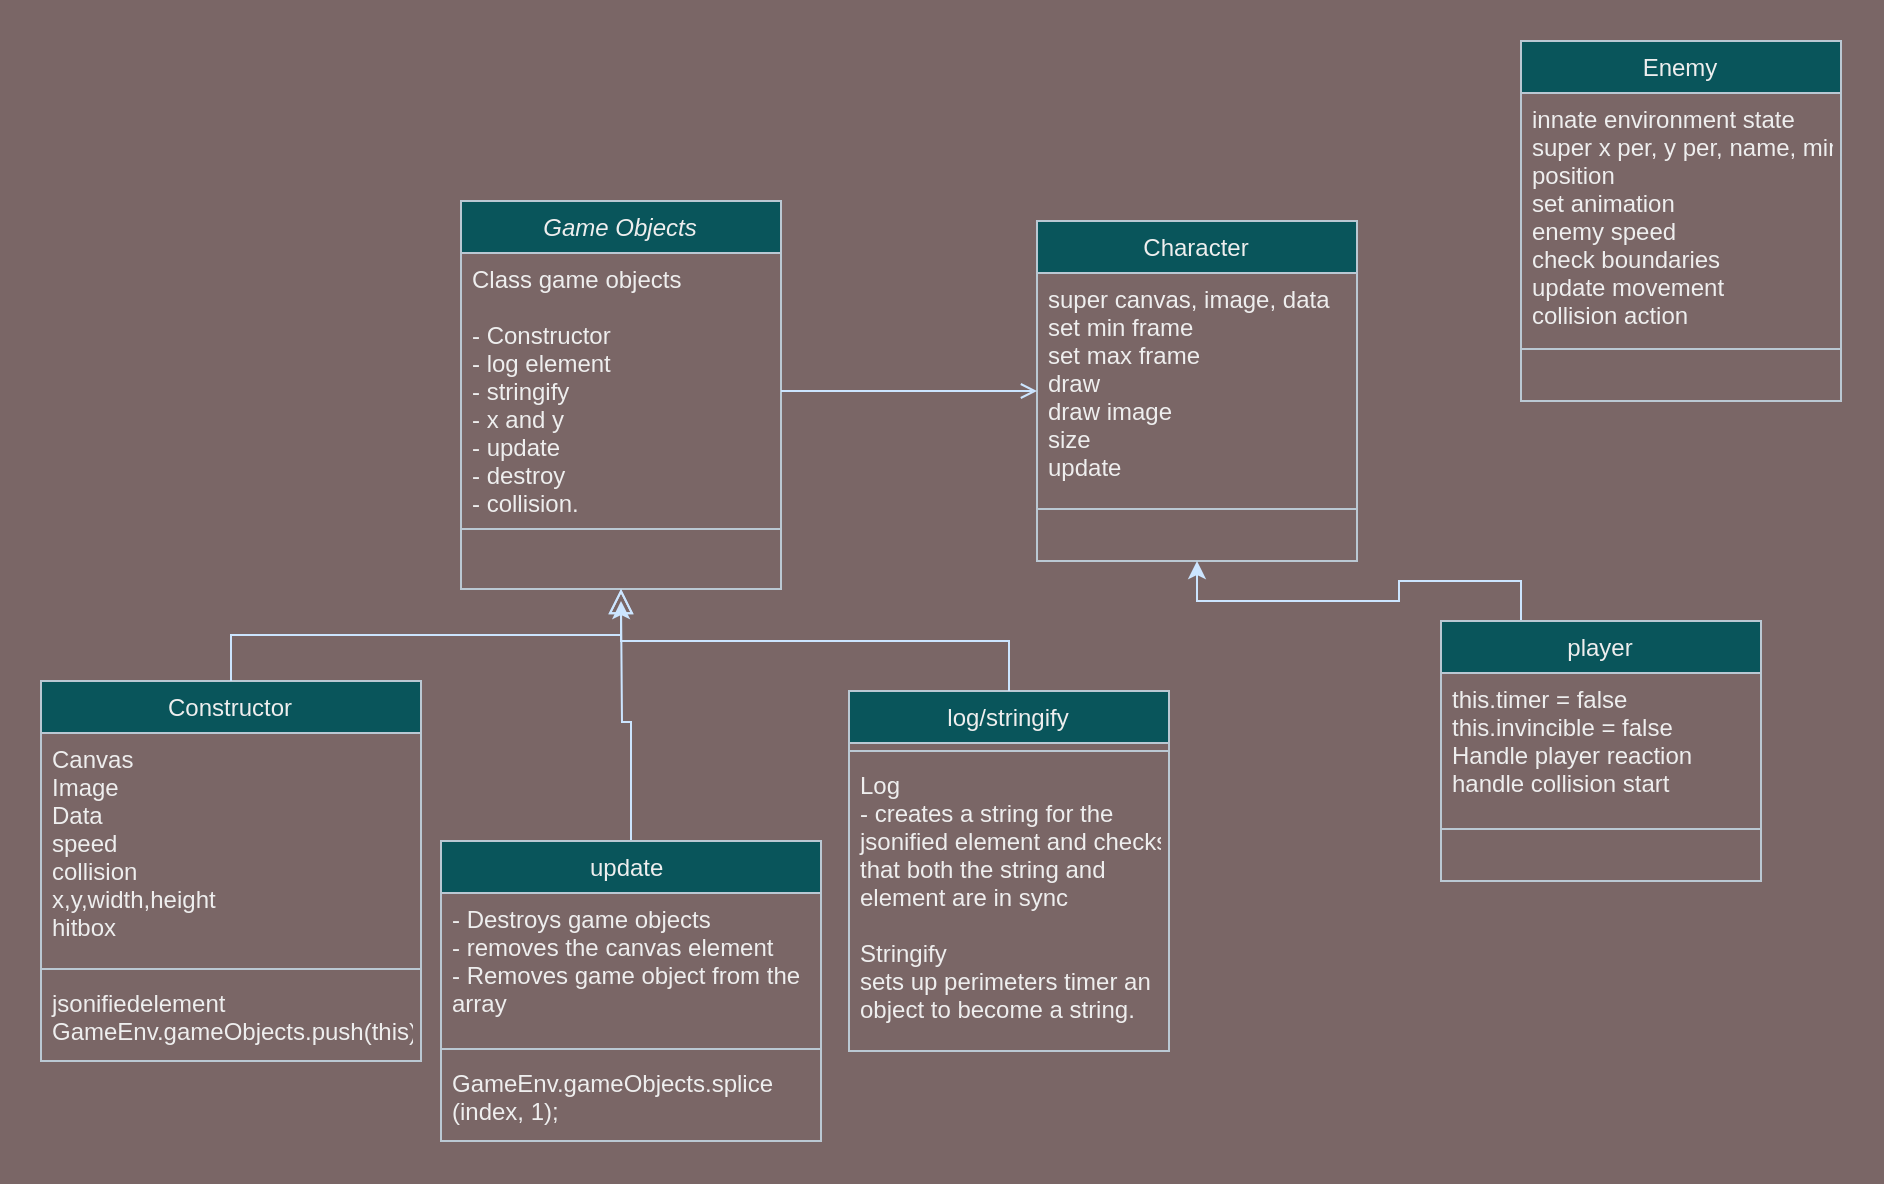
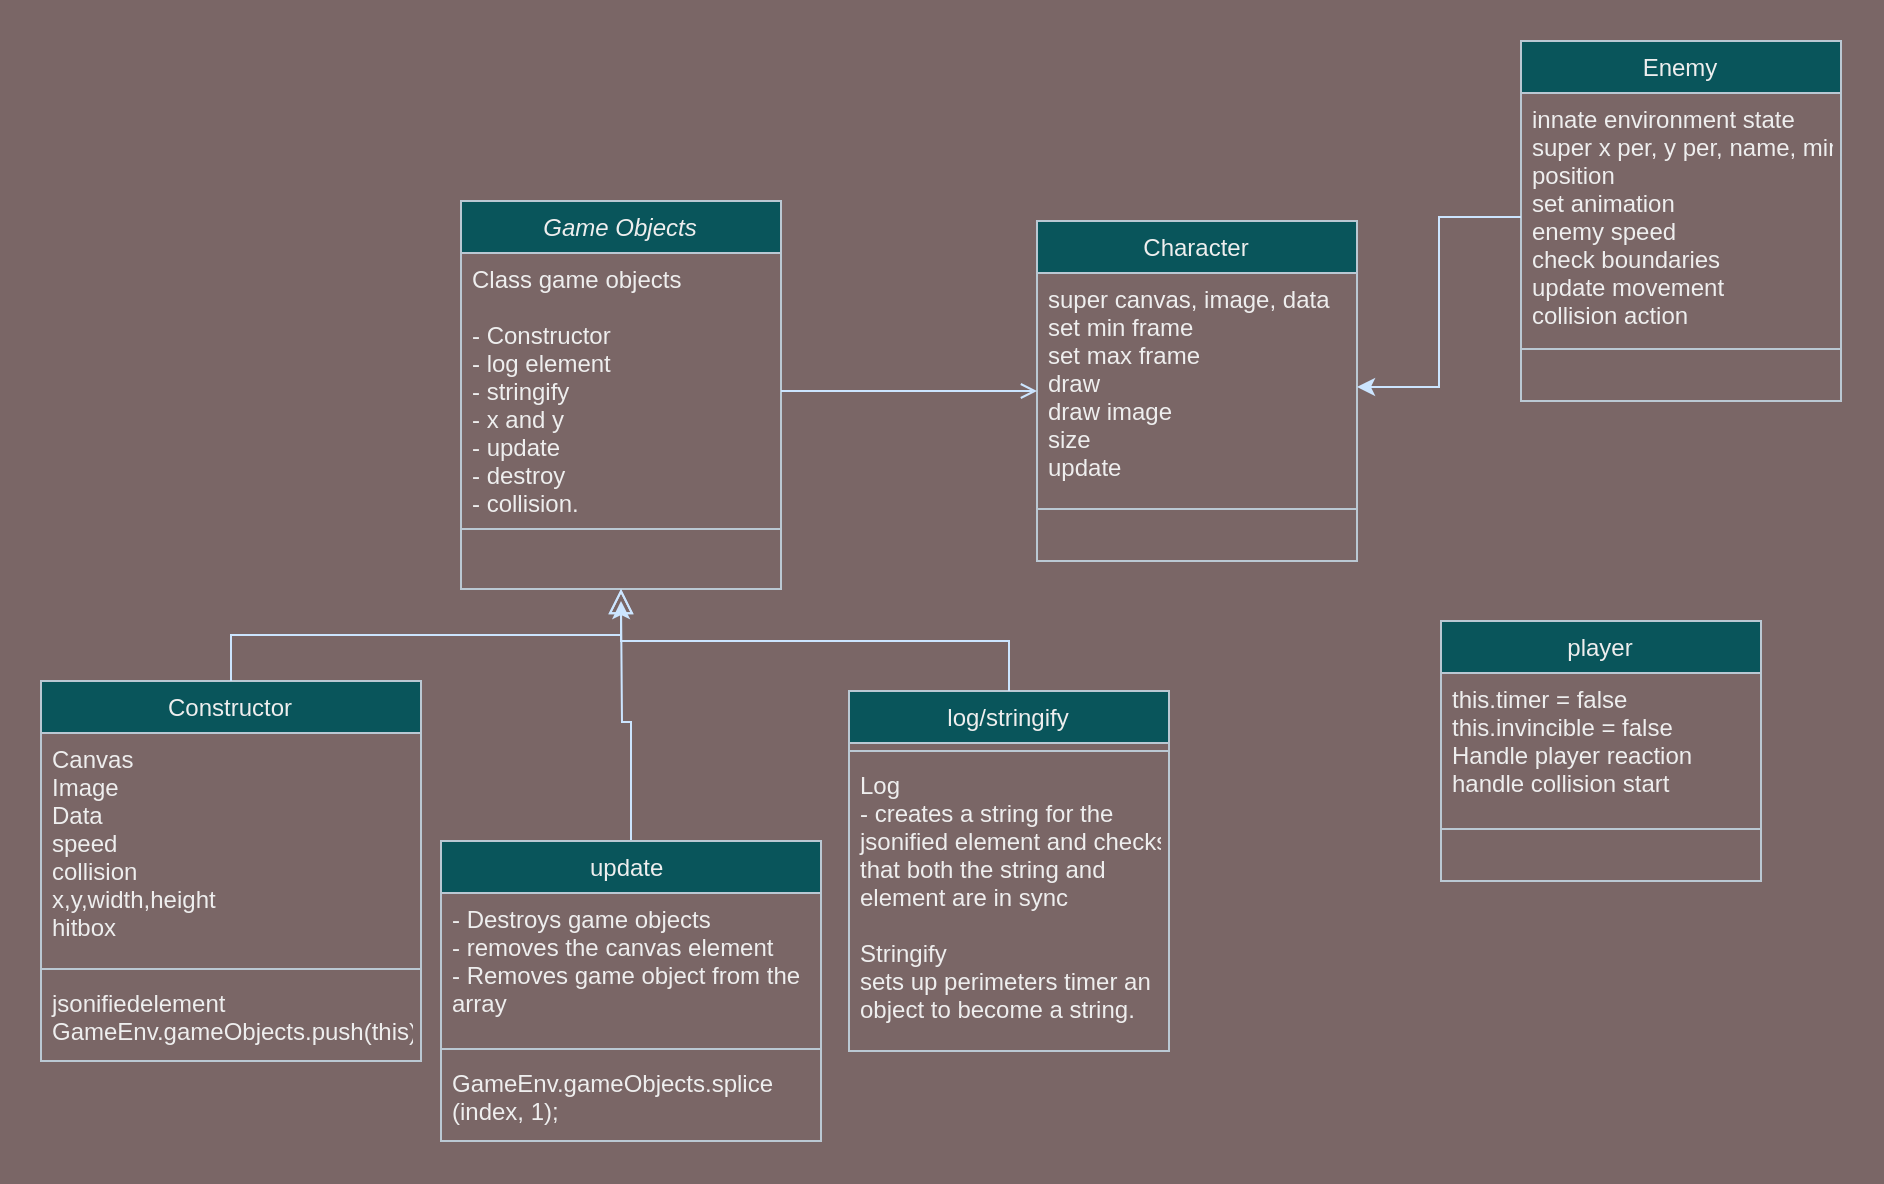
edge "innate environment state super x per, y per, name, min position set animation enemy speed check boundaries update movement collision action" -> "super canvas, image, data set min frame set max frame draw draw image size update": added
edge "player" -> "Character": removed
